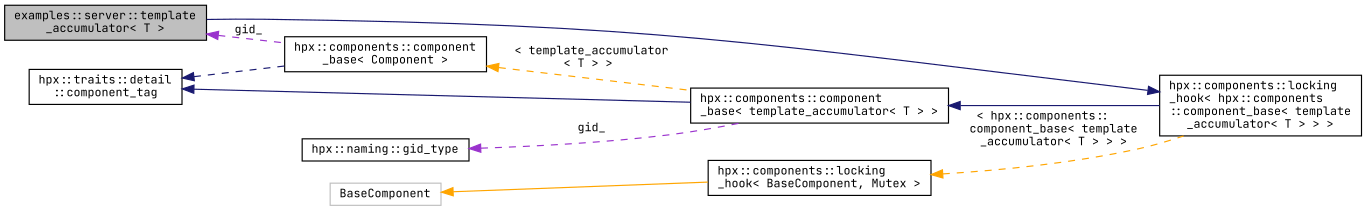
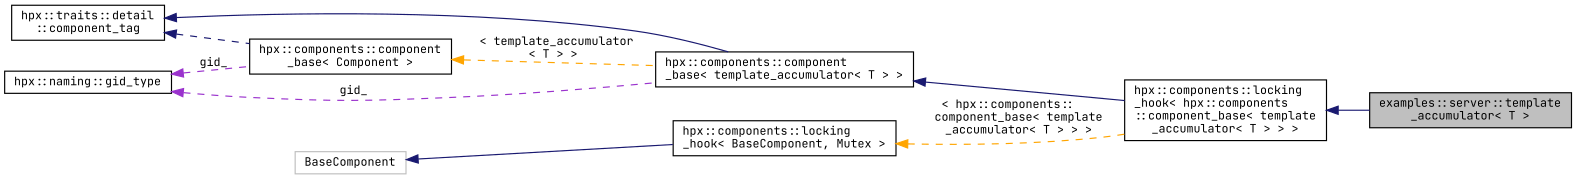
edge "hpx::components::component _base< Component >" -> "examples::server::template _accumulator< T >": now "hpx::components::component _base< Component >" -> "hpx::naming::gid_type"
edge "hpx::components::locking _hook< BaseComponent, Mutex >" -> "BaseComponent": color orange -> midnightblue
